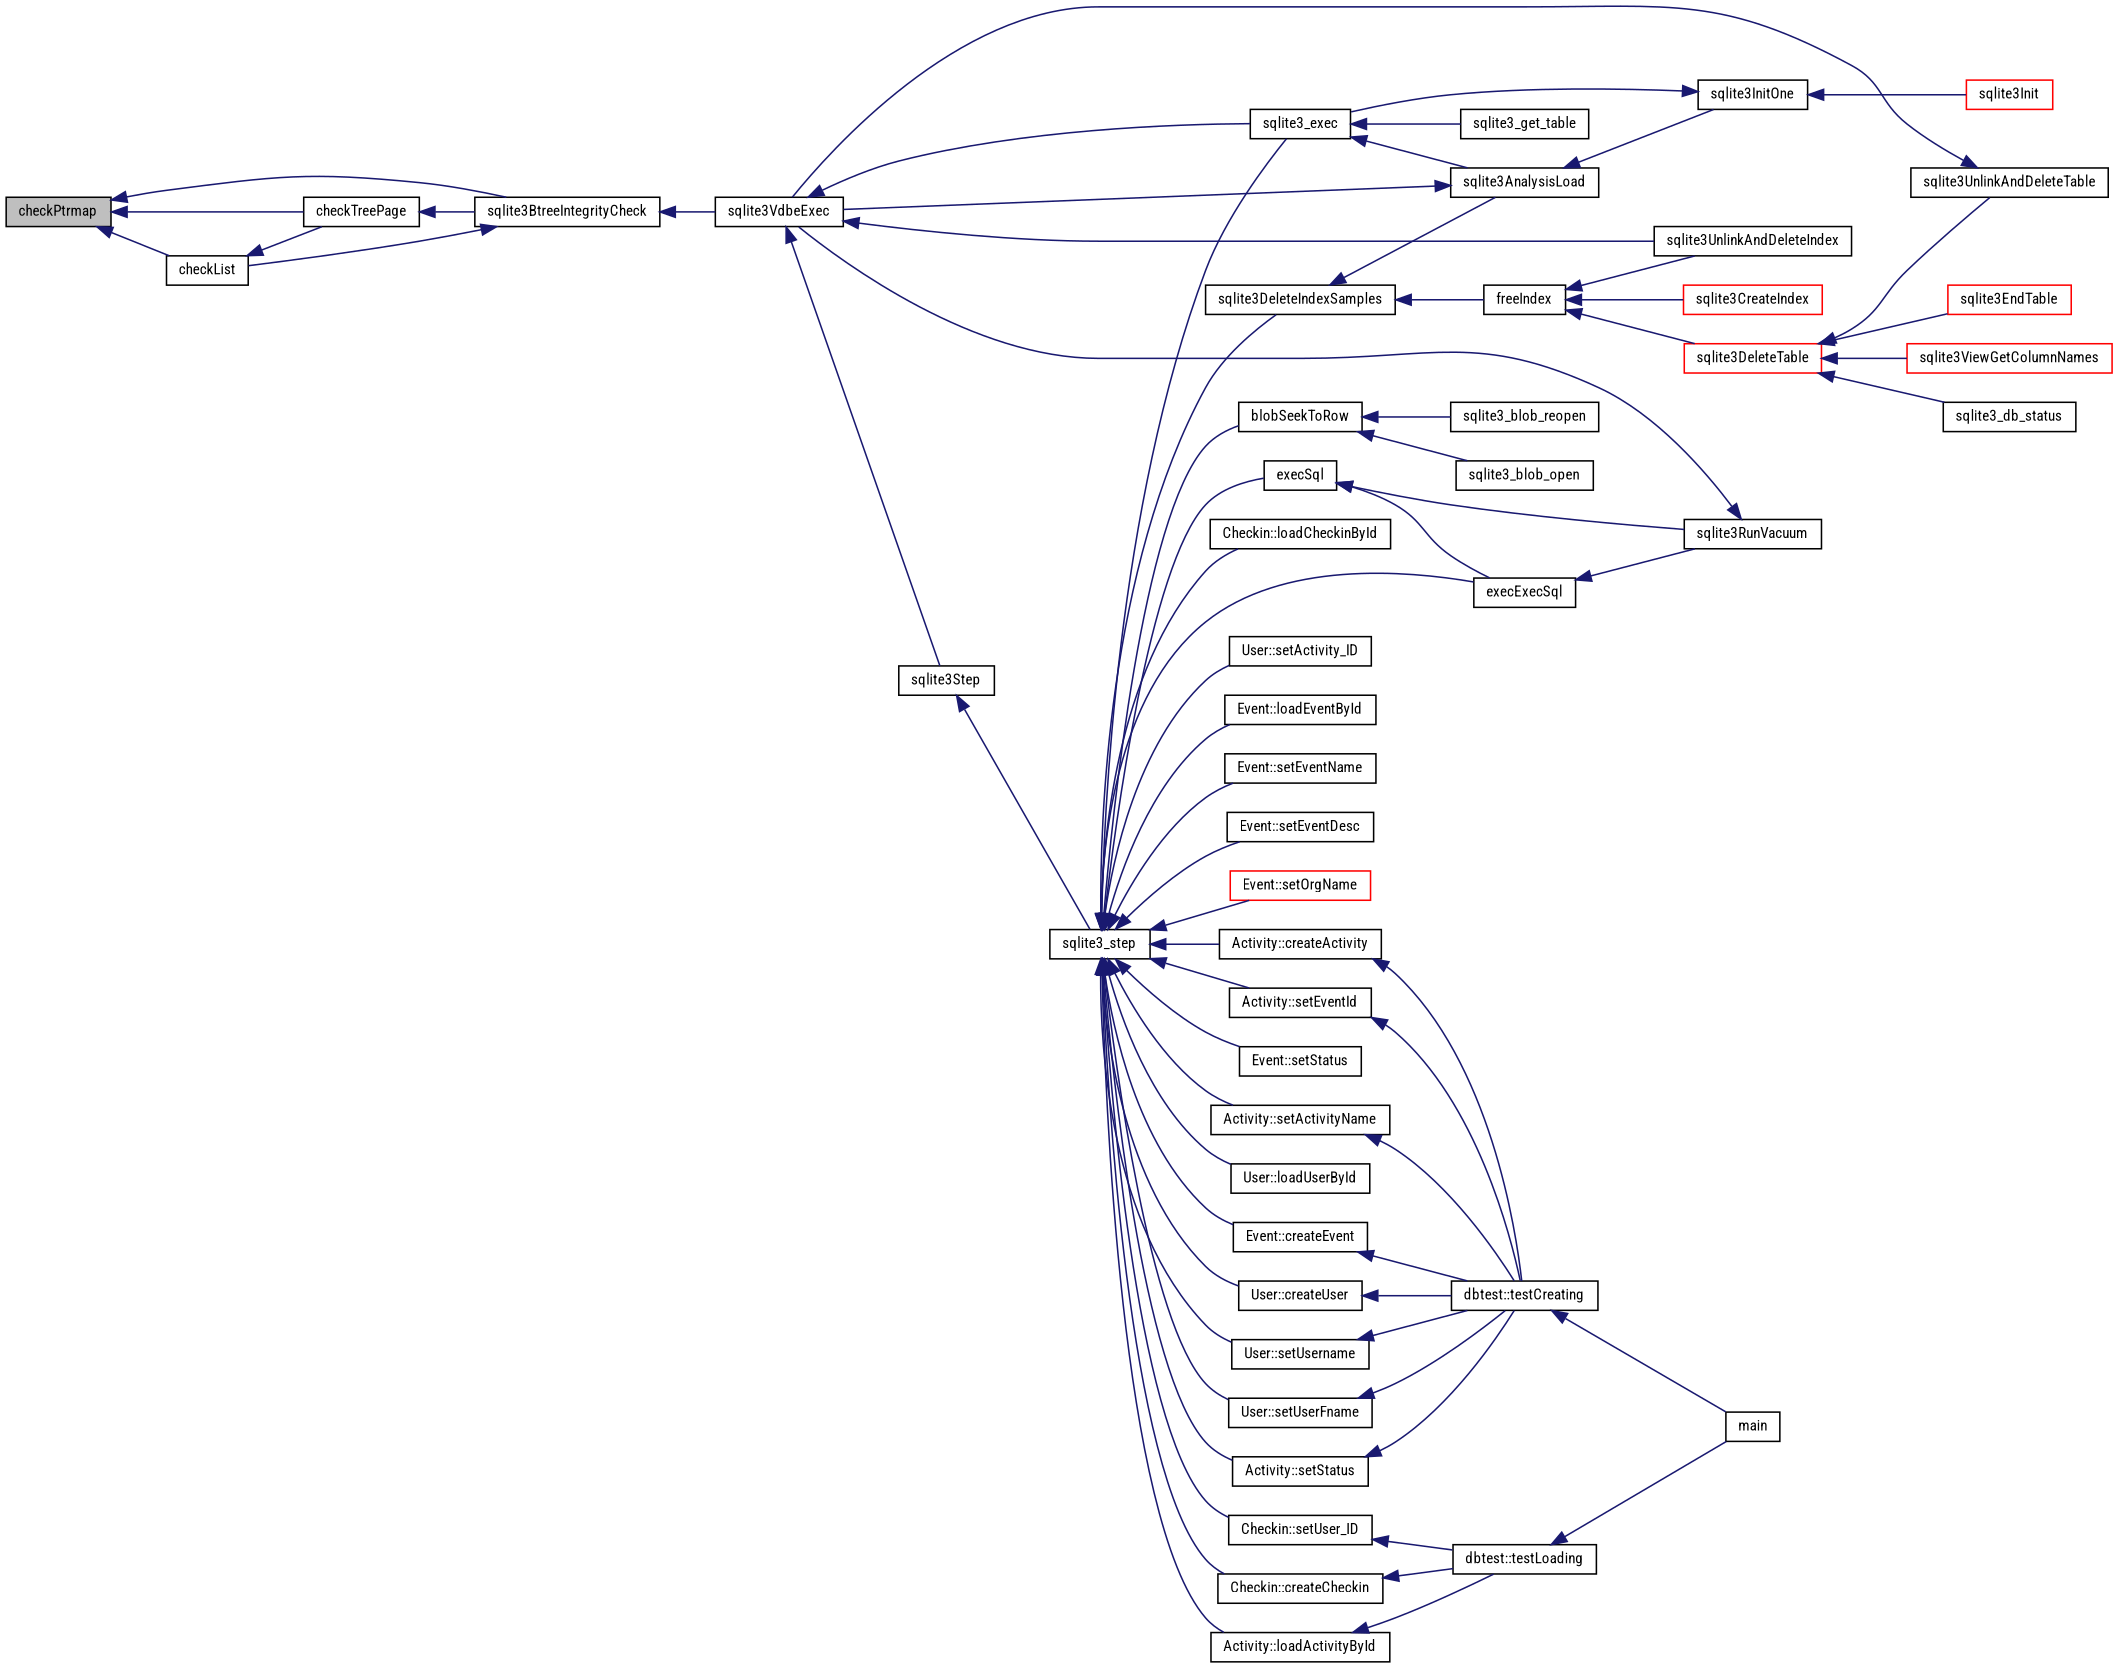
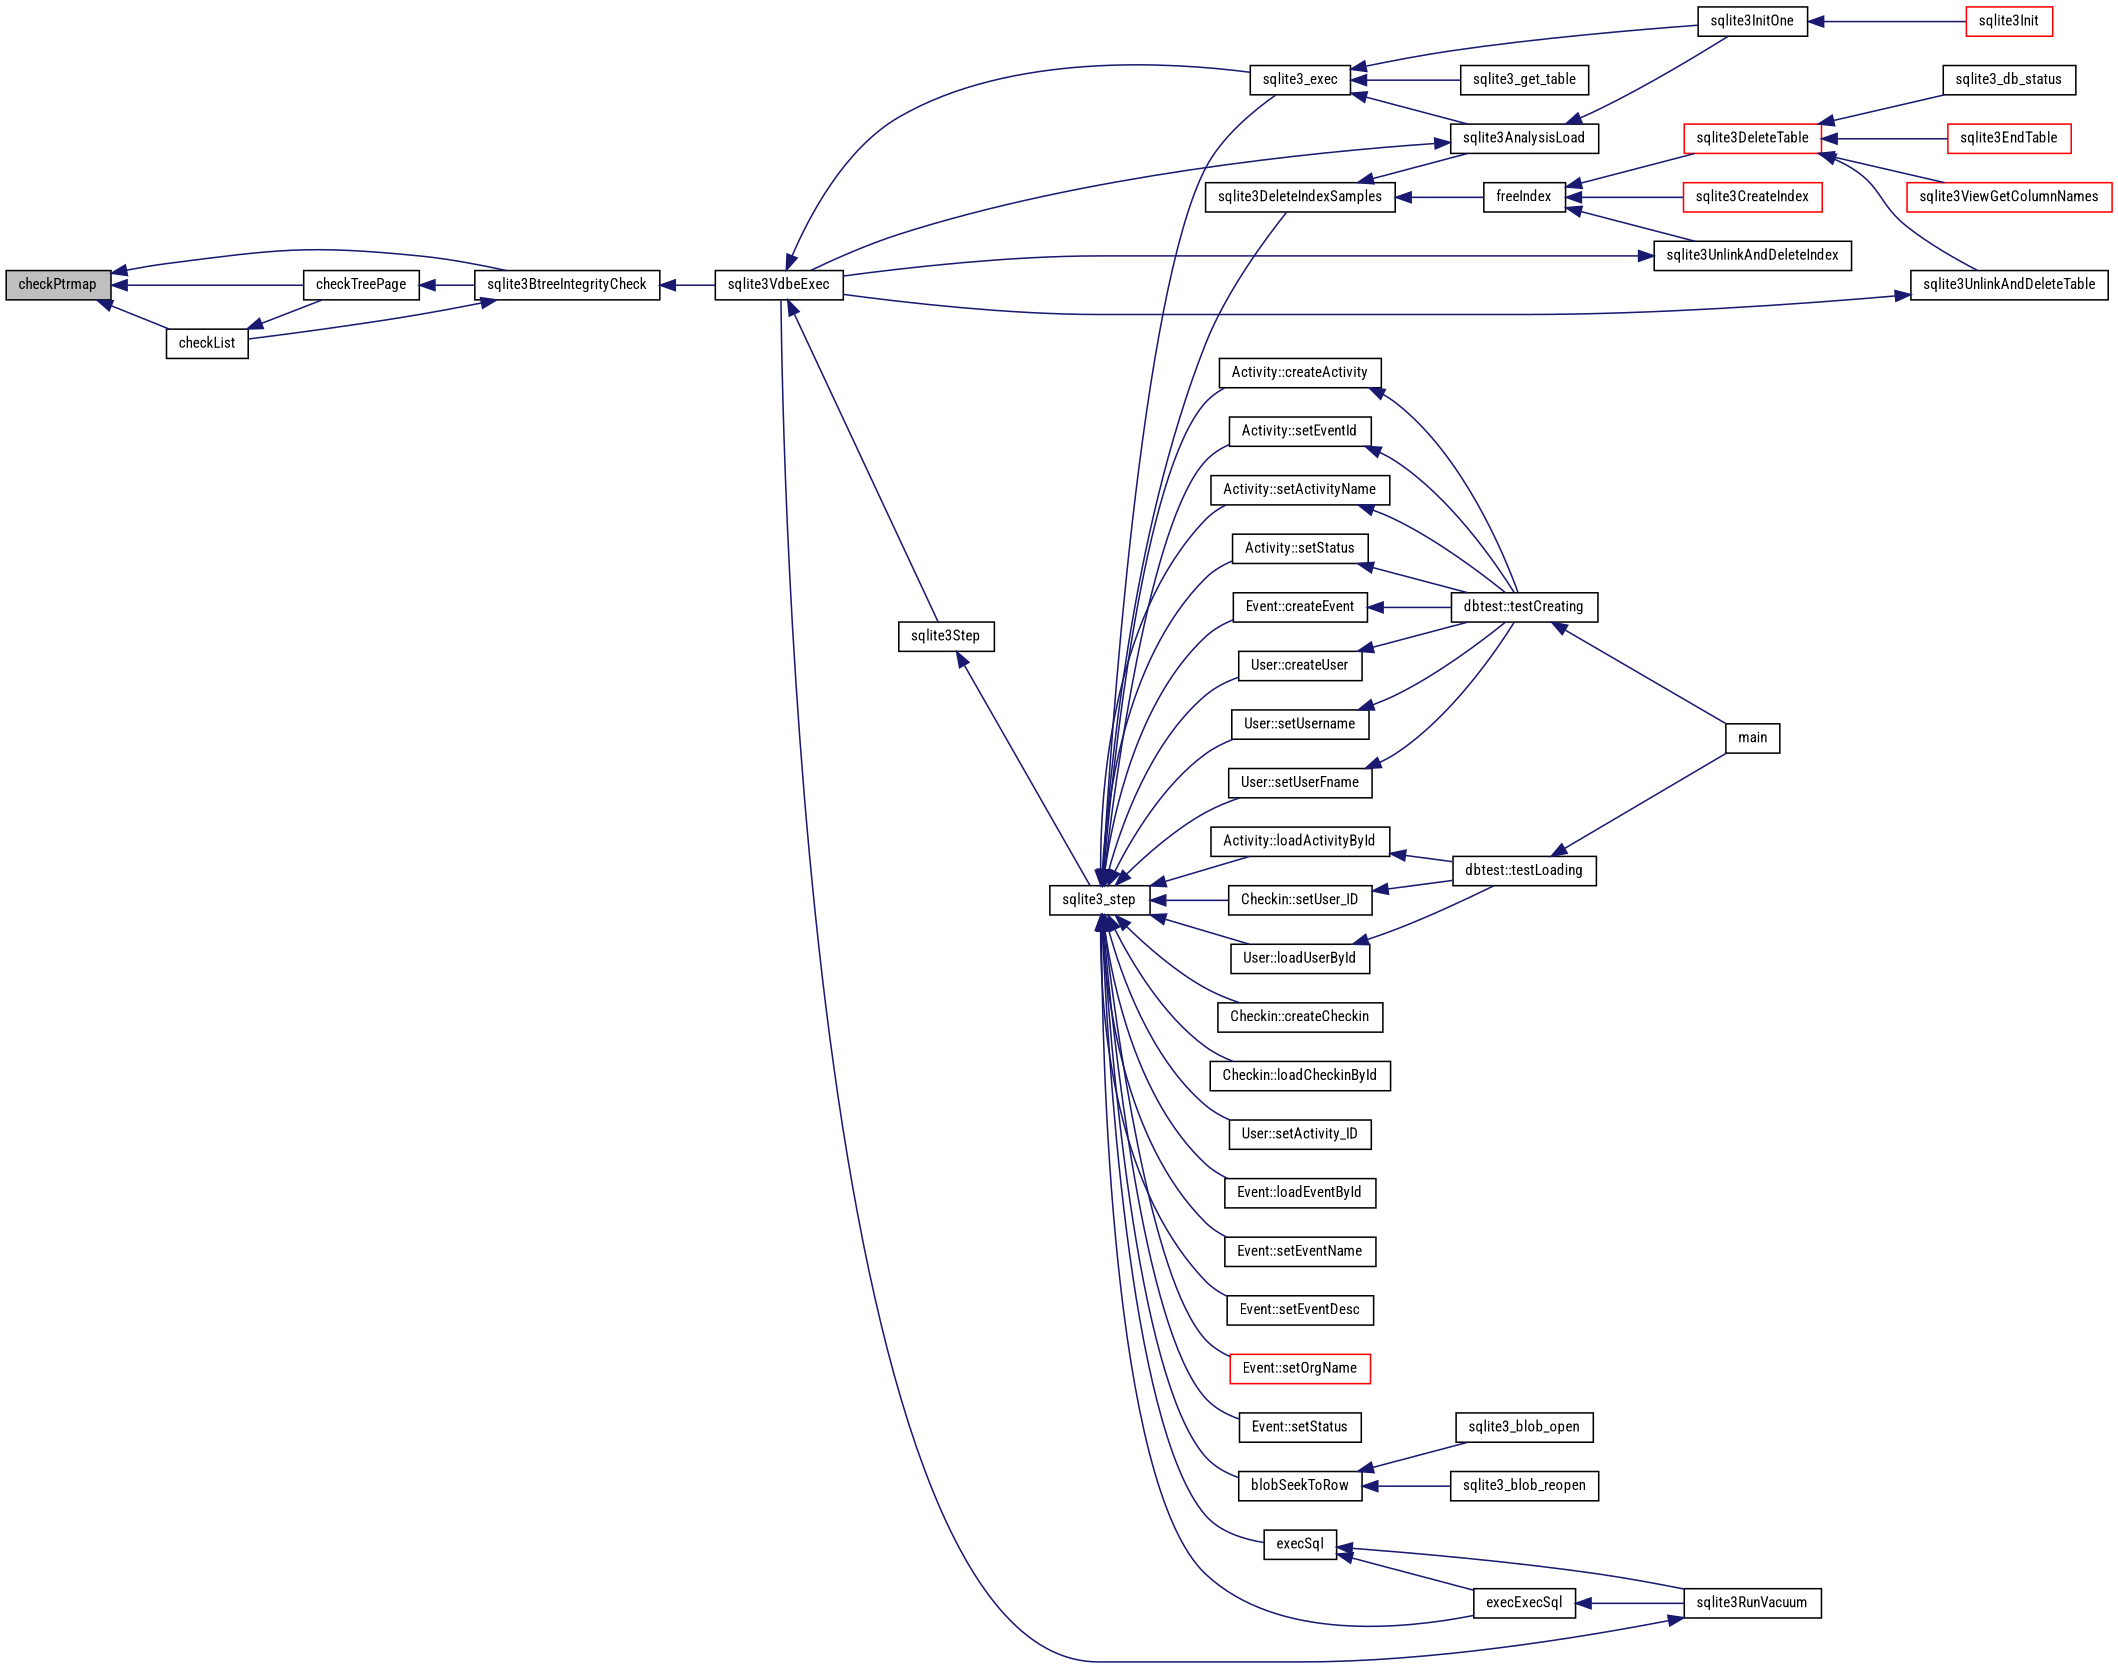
edge "sqlite3_exec" -> "sqlite3InitOne": reversed
edge "sqlite3UnlinkAndDeleteIndex" -> "sqlite3VdbeExec": reversed
edge "dbtest::testLoading" -> "Checkin::createCheckin": now "dbtest::testLoading" -> "User::loadUserById"
